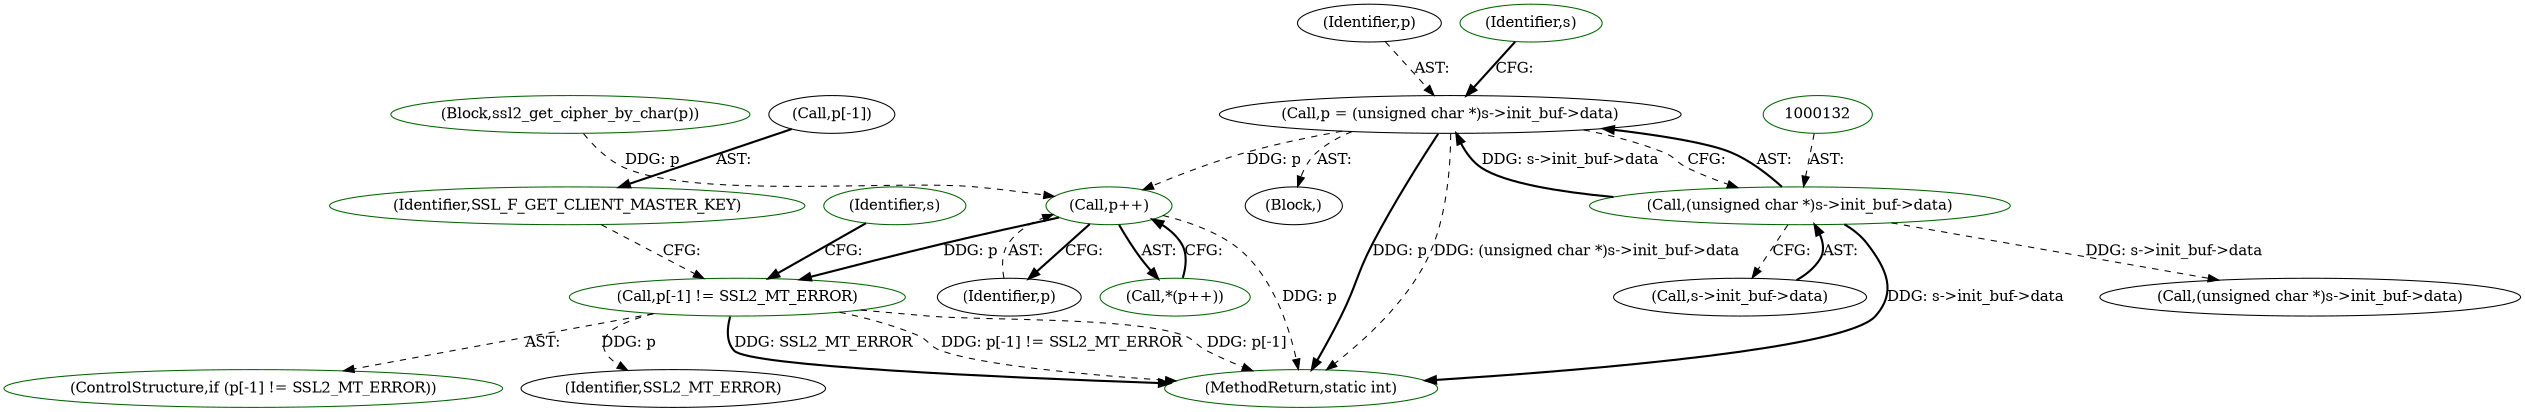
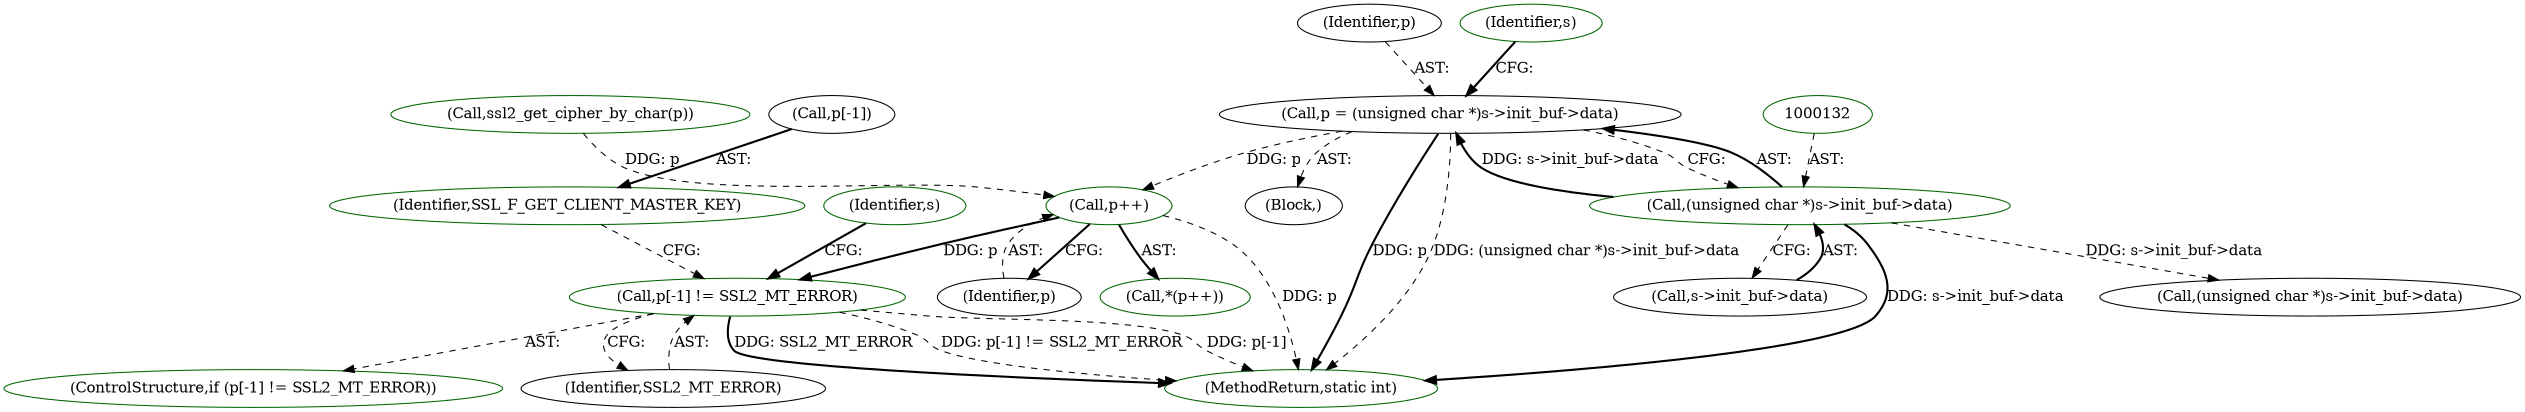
node "(Block,ssl2_get_cipher_by_char(p))": label "(Block,ssl2_get_cipher_by_char(p))" -> "(Call,ssl2_get_cipher_by_char(p))"
edge "(Call,*(p++))" -> "(Call,p++)": removed, label "CFG:"
edge "(Call,p[-1] != SSL2_MT_ERROR)" -> "(Identifier,SSL2_MT_ERROR)": label "DDG: p" -> "CFG: "
edge "(Identifier,SSL2_MT_ERROR)" -> "(Call,p[-1] != SSL2_MT_ERROR)": added, label "AST:"
